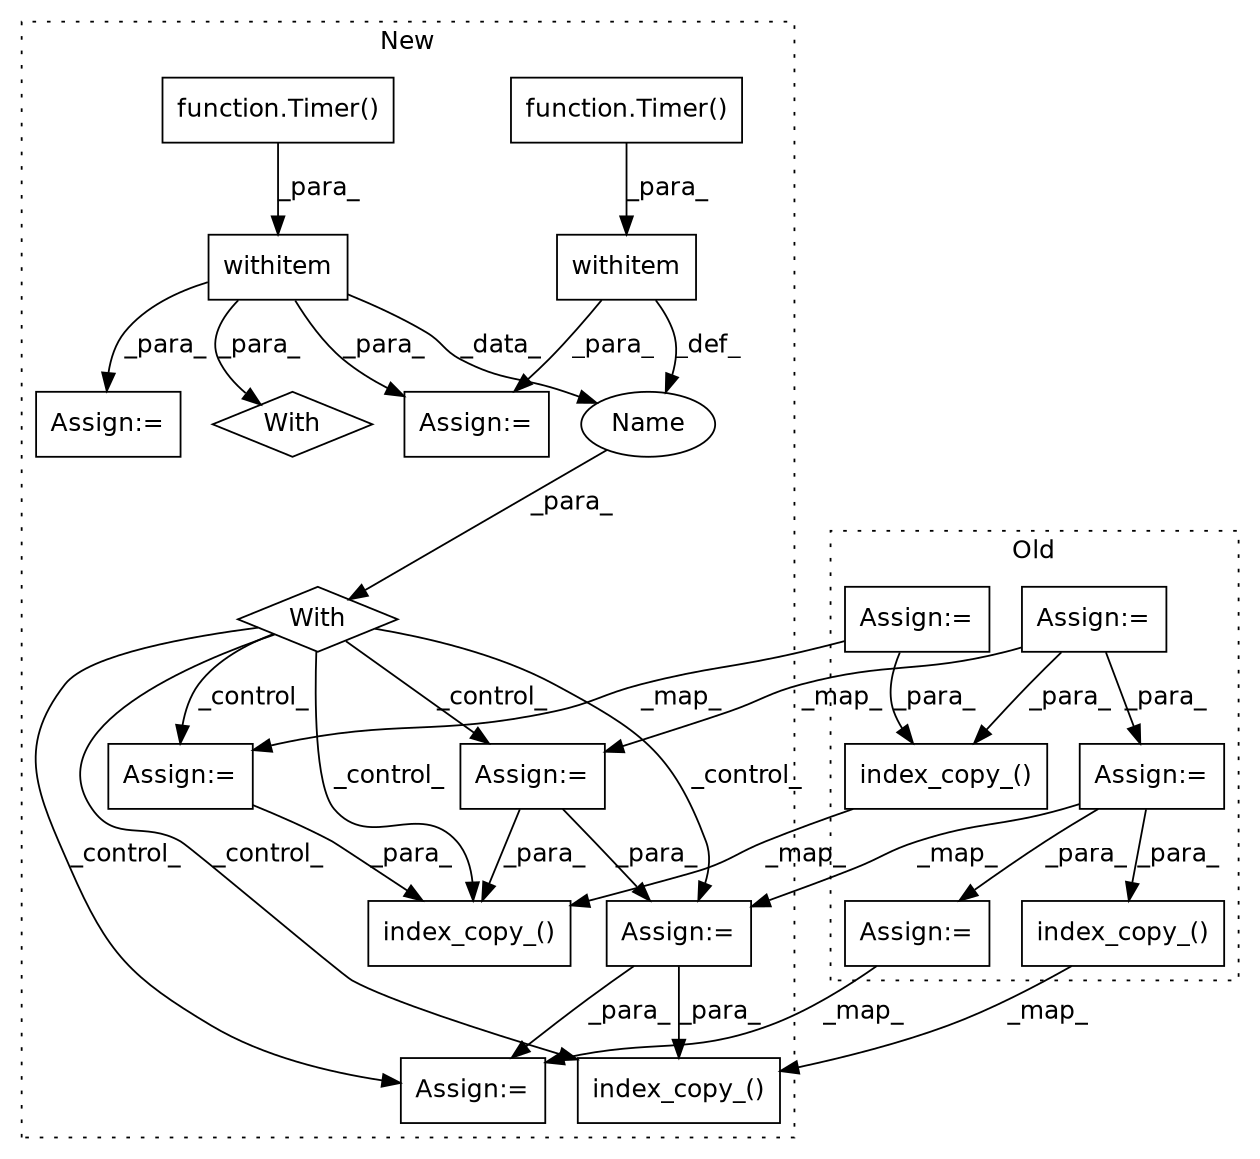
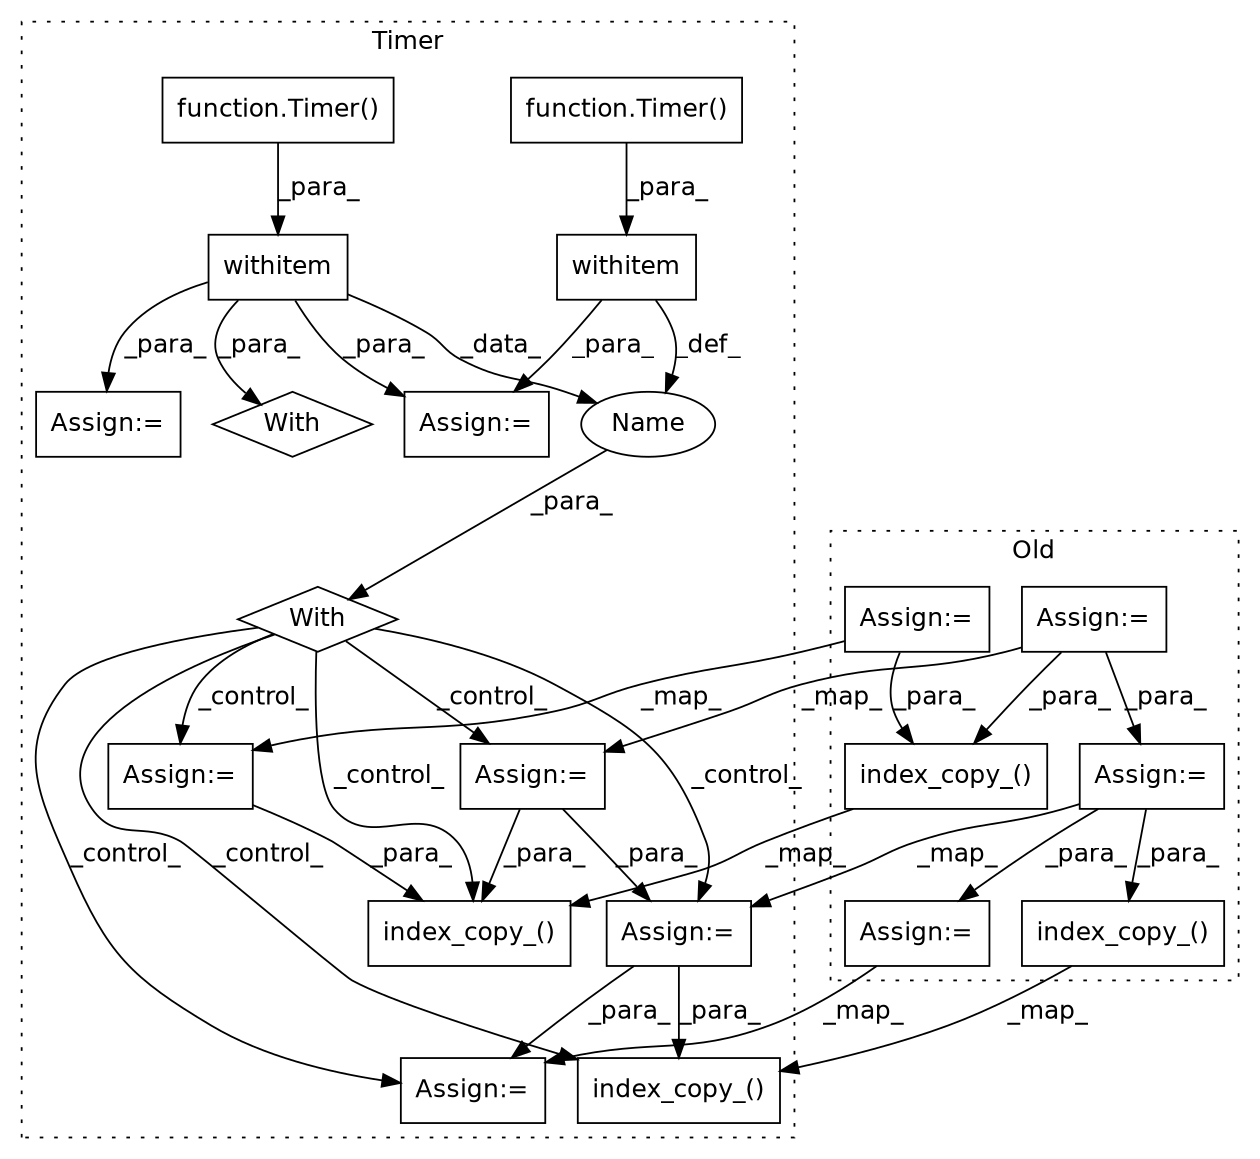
cluster "New": label "New" -> "Timer"
